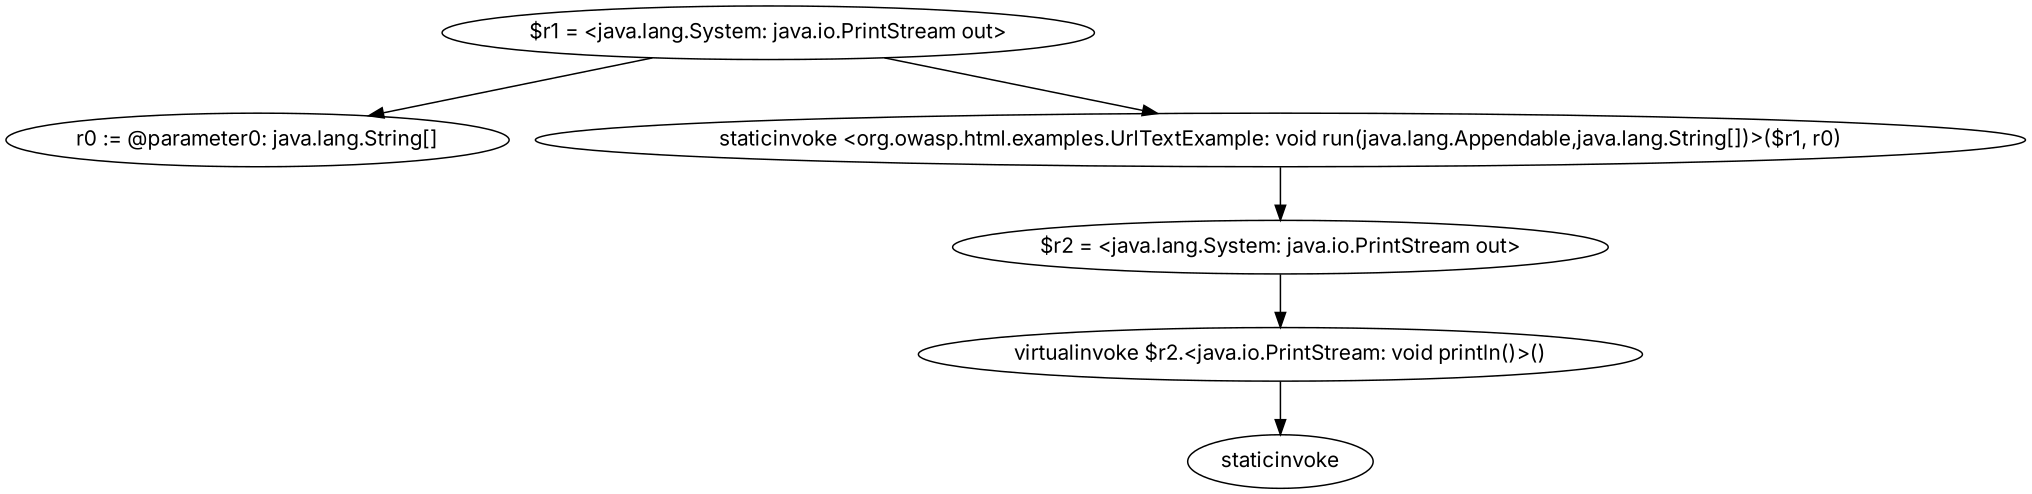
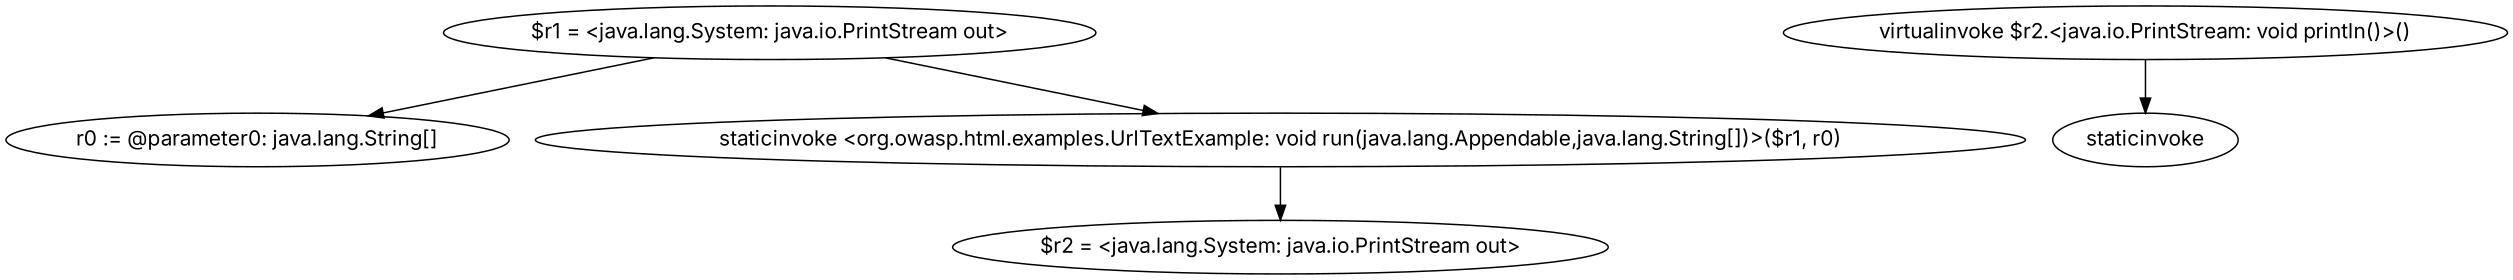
edge "$r2 = <java.lang.System: java.io.PrintStream out>" -> "virtualinvoke $r2.<java.io.PrintStream: void println()>()": removed
